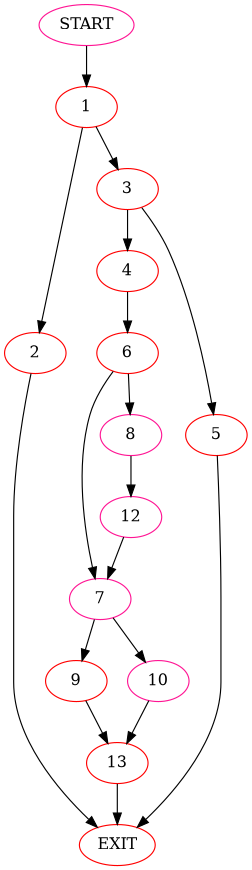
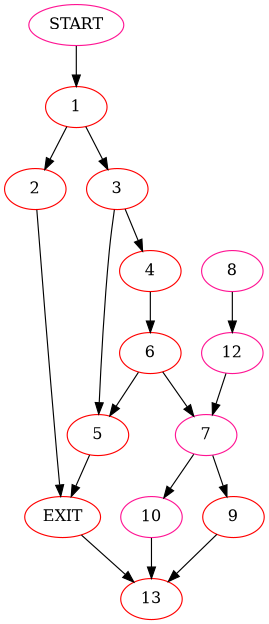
edge "6" -> "8": now "6" -> "5"
edge "13" -> "EXIT": reversed
